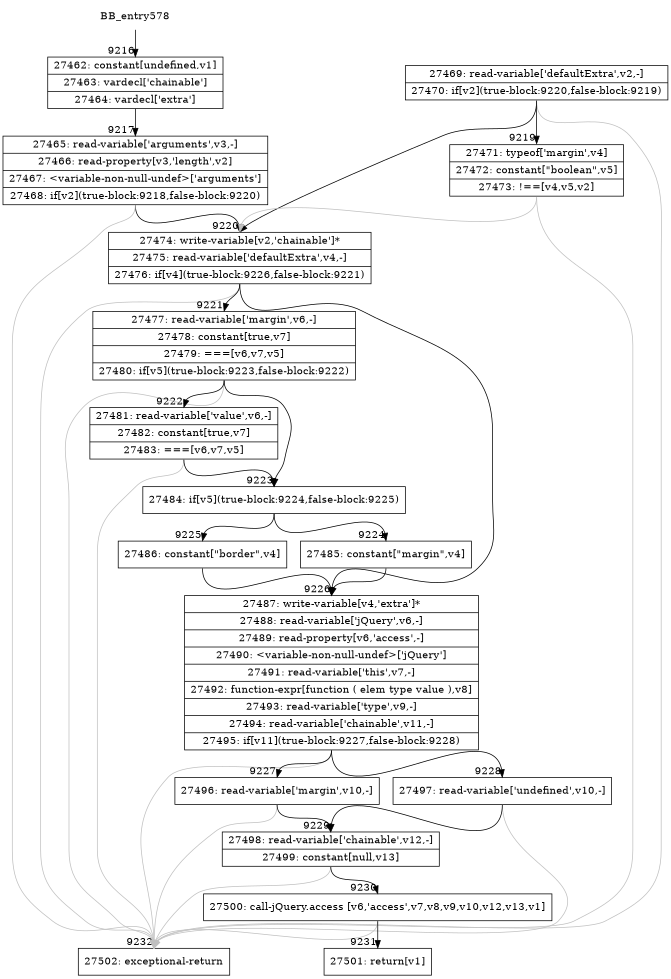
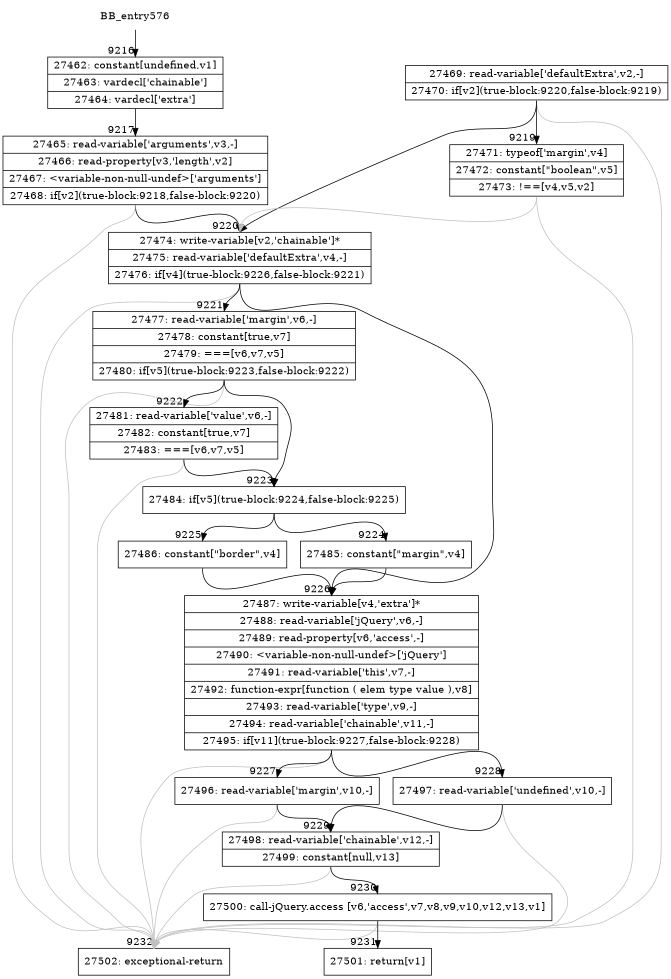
node "BB_entry578": label "BB_entry578" -> "BB_entry576"
